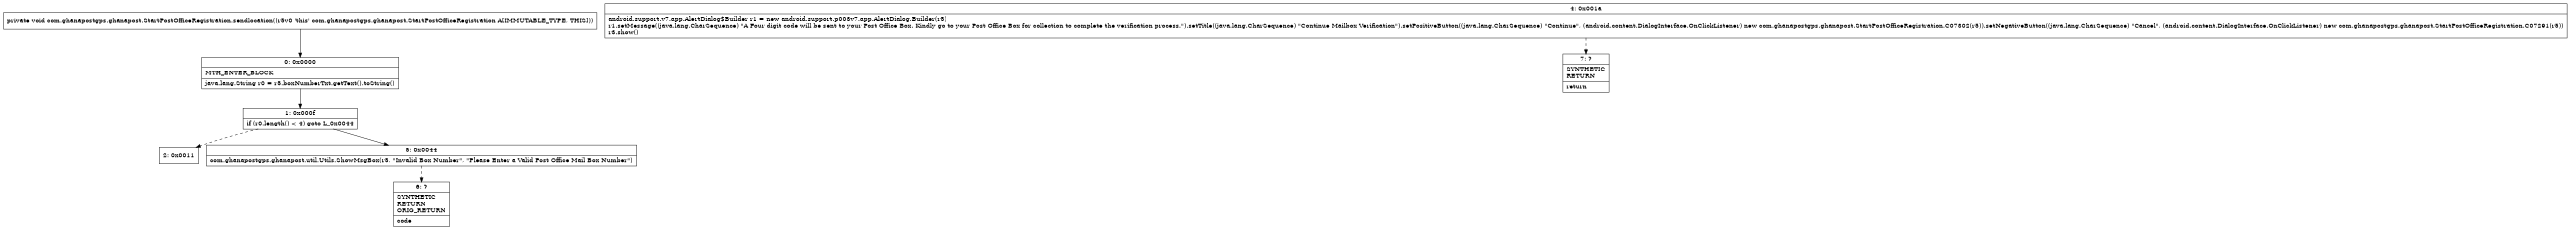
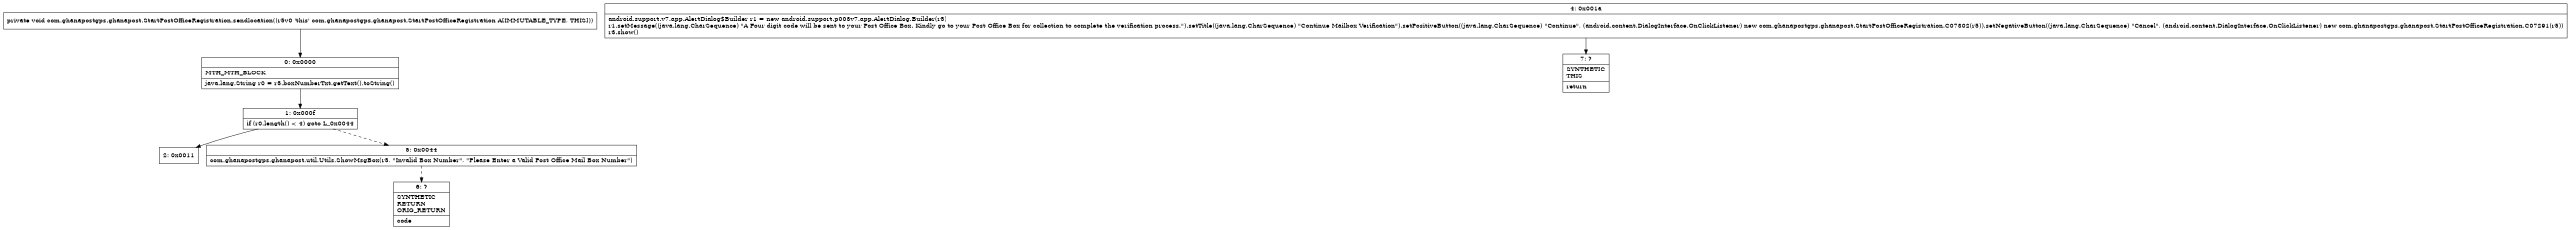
edge "4: 0x001a" -> "7: ?": style dashed -> solid
node "0: 0x0000": text "MTH_ENTER_BLOCK" -> "MTH_MTH_BLOCK"
node "7: ?": text "RETURN" -> "THIS"
edge "1: 0x000f" -> "5: 0x0044": style solid -> dashed
edge "1: 0x000f" -> "2: 0x0011": style dashed -> solid
